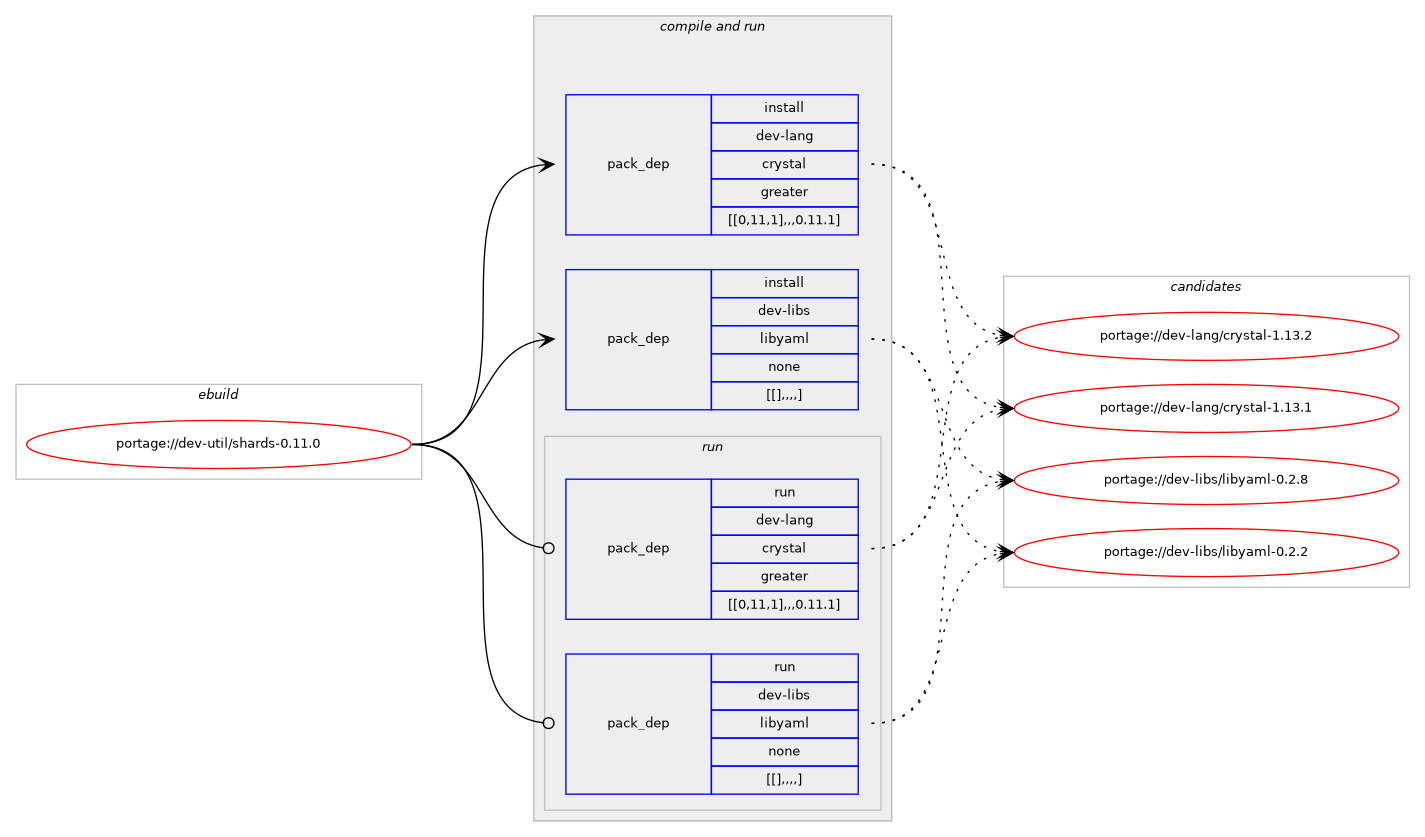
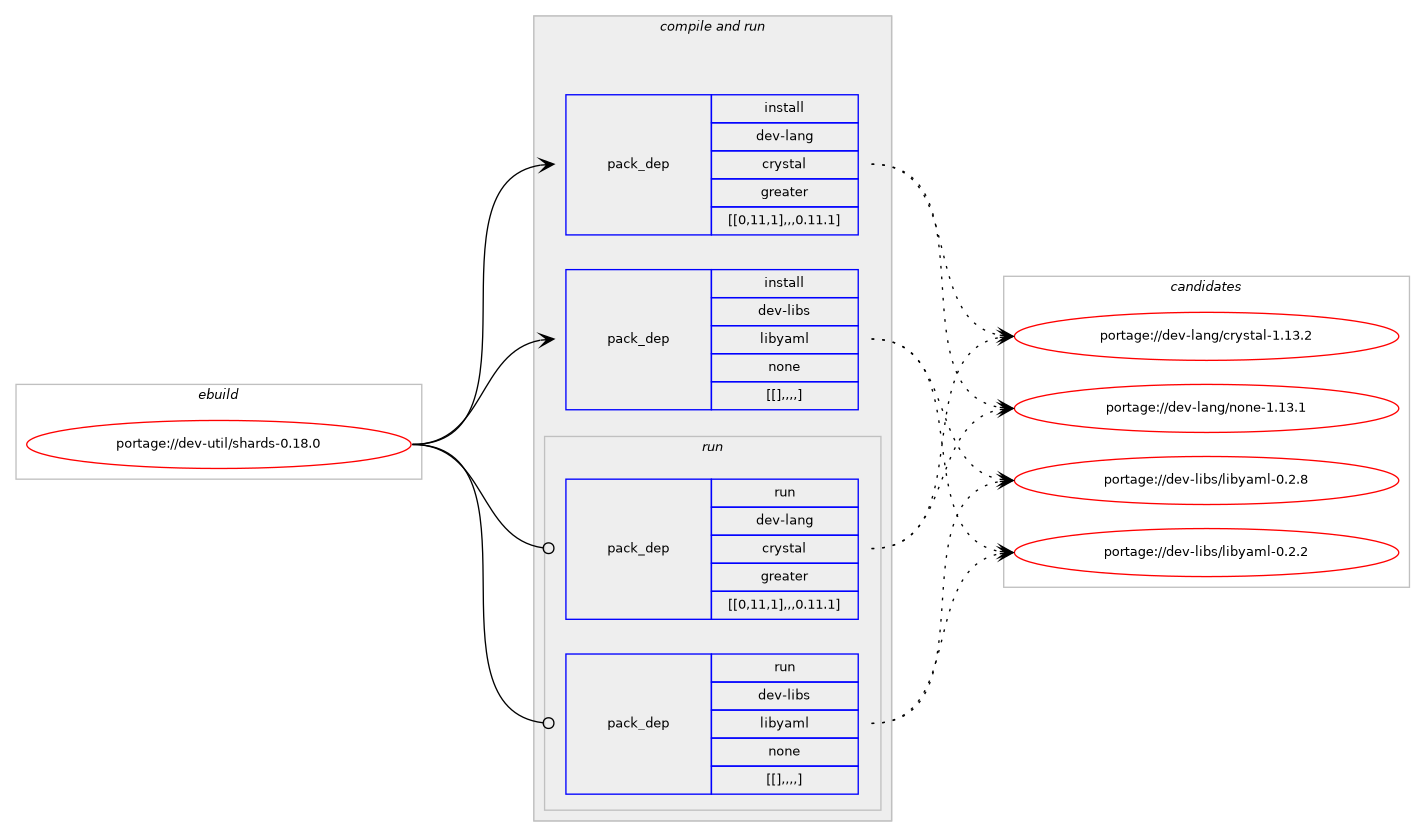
node "portage://dev-lang/crystal-1.13.1": label "portage://dev-lang/crystal-1.13.1" -> "portage://dev-lang/none-1.13.1"
node "portage://dev-util/shards-0.11.0": label "portage://dev-util/shards-0.11.0" -> "portage://dev-util/shards-0.18.0"
